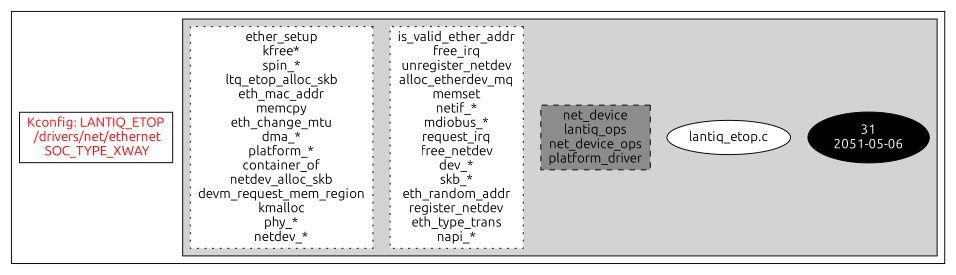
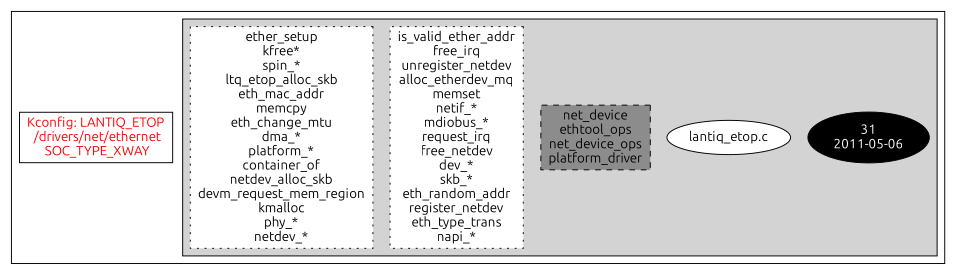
node "net_device lantiq_ops net_device_ops platform_driver": label "net_device lantiq_ops net_device_ops platform_driver" -> "net_device ethtool_ops net_device_ops platform_driver"
node "31 2051-05-06": label "31 2051-05-06" -> "31 2011-05-06"
